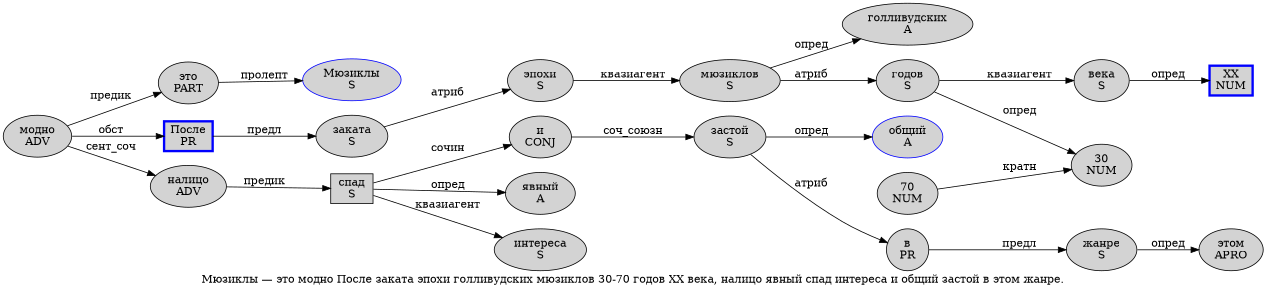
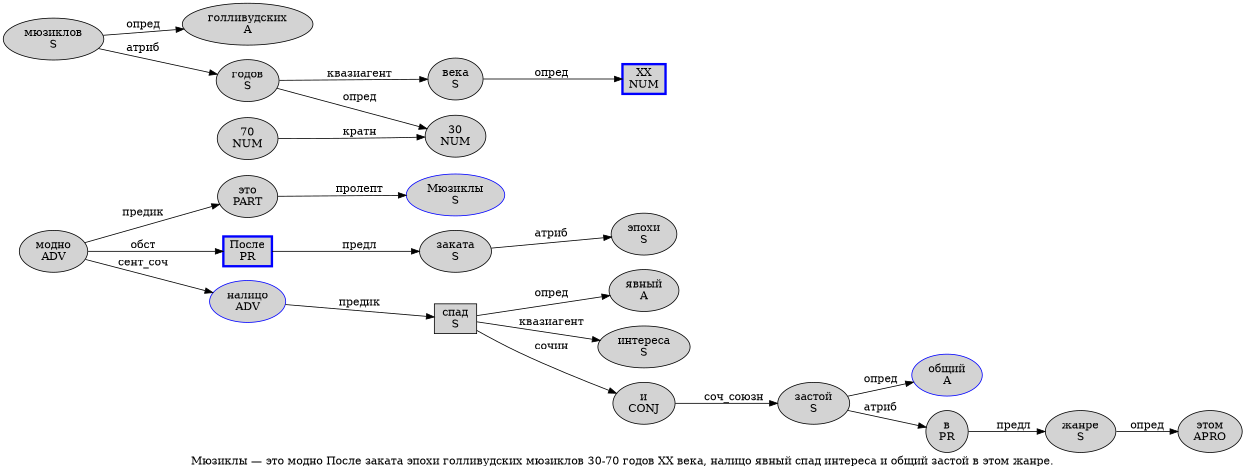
edge "эпохи S" -> "мюзиклов S": removed, label "квазиагент"
node "налицо ADV": color black -> blue
